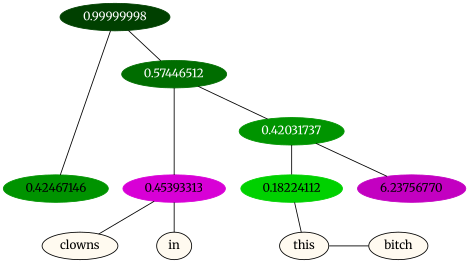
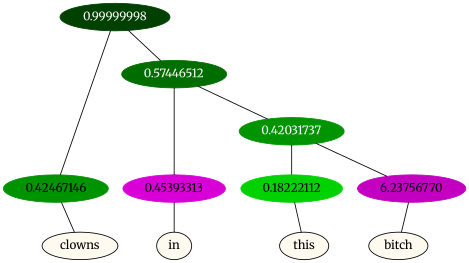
node "0.18224112": label "0.18224112" -> "0.18222112"
edge "0.45393313" -- "clowns": now "0.42467146" -- "clowns"
edge "this" -- "bitch": now "6.23756770" -- "bitch"
